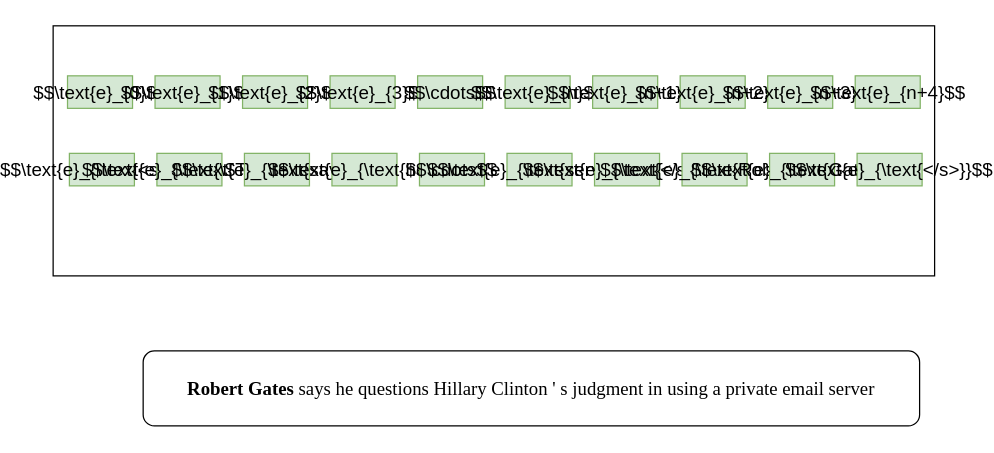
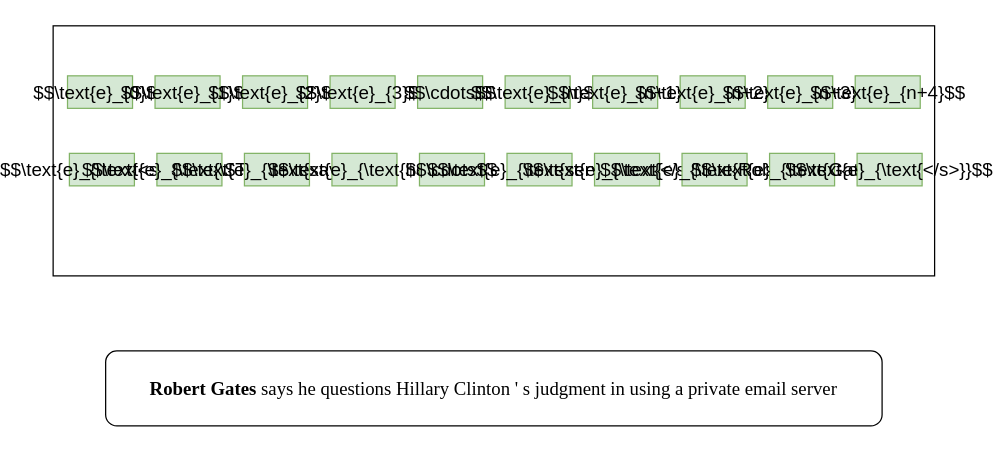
node "Robert Gates says he questions Hillary Clinton ' s judgment in using a private email server": moved (531, 388) -> (494, 388)
